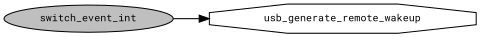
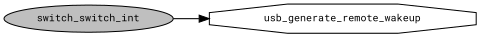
node "switch_event_int": label "switch_event_int" -> "switch_switch_int"
